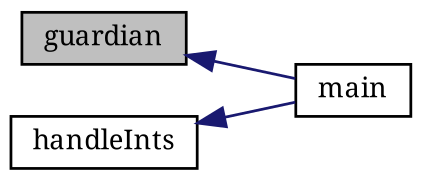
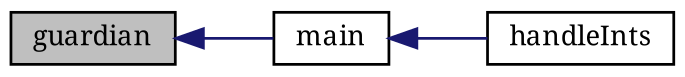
edge "main" -> "handleInts": reversed
